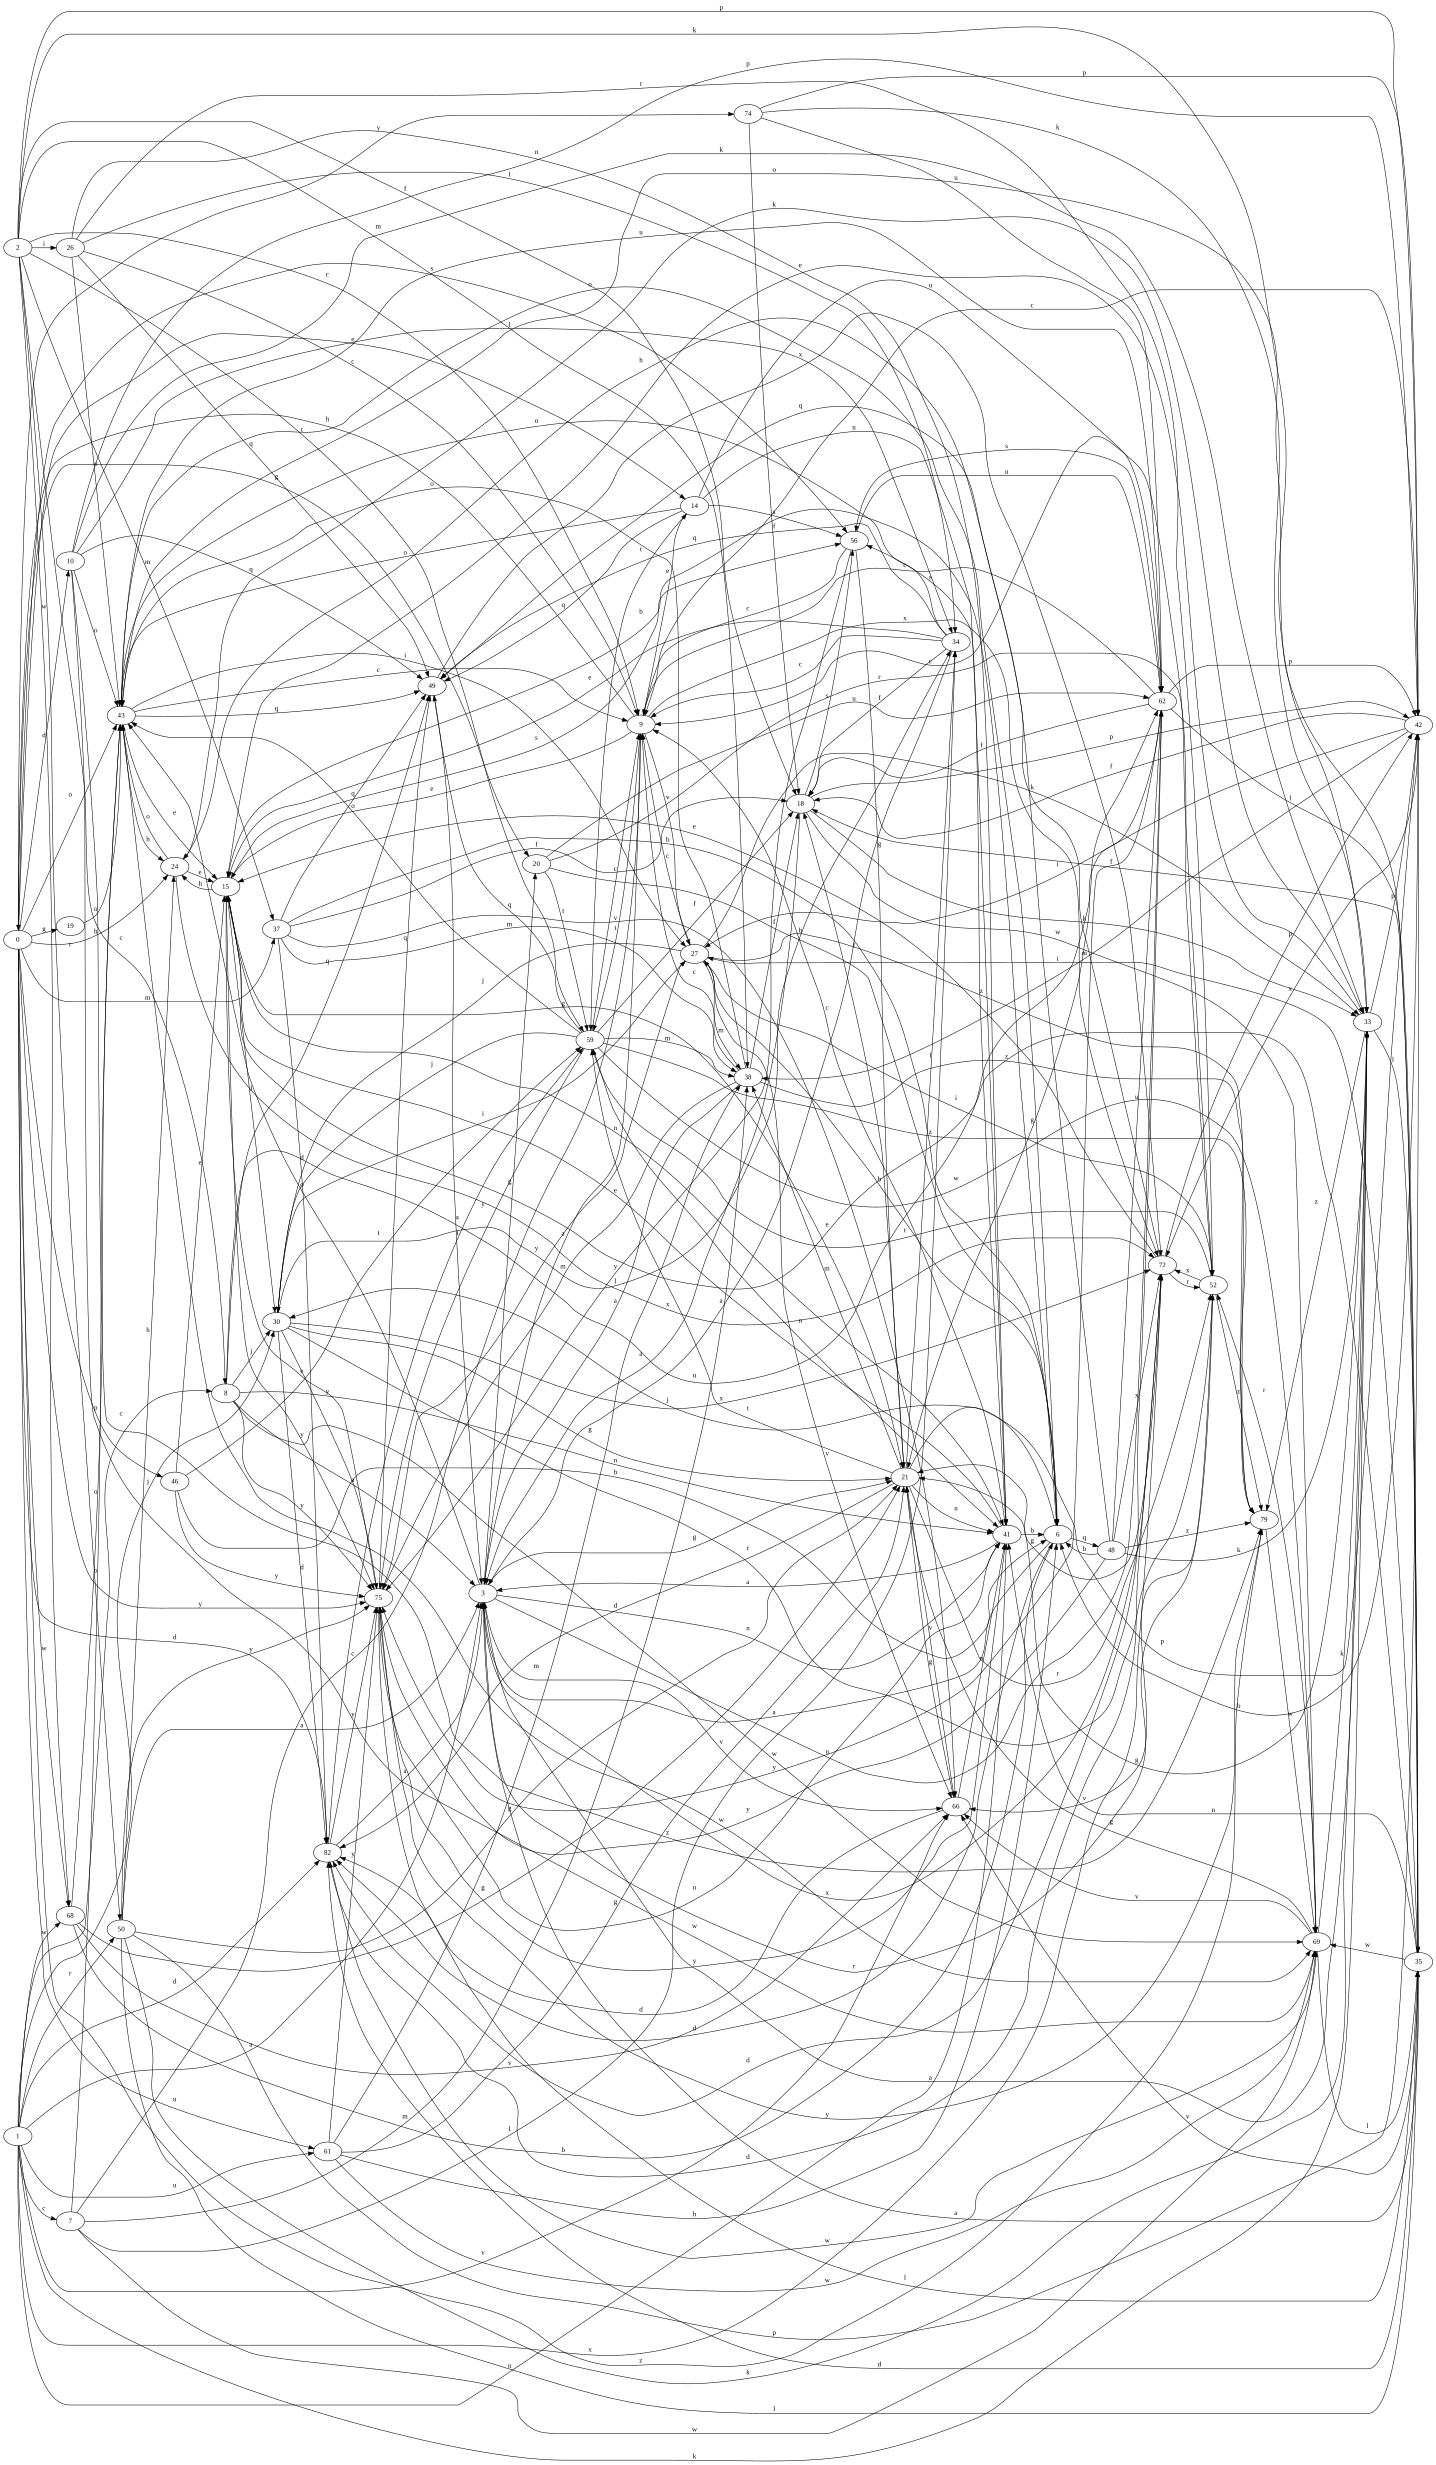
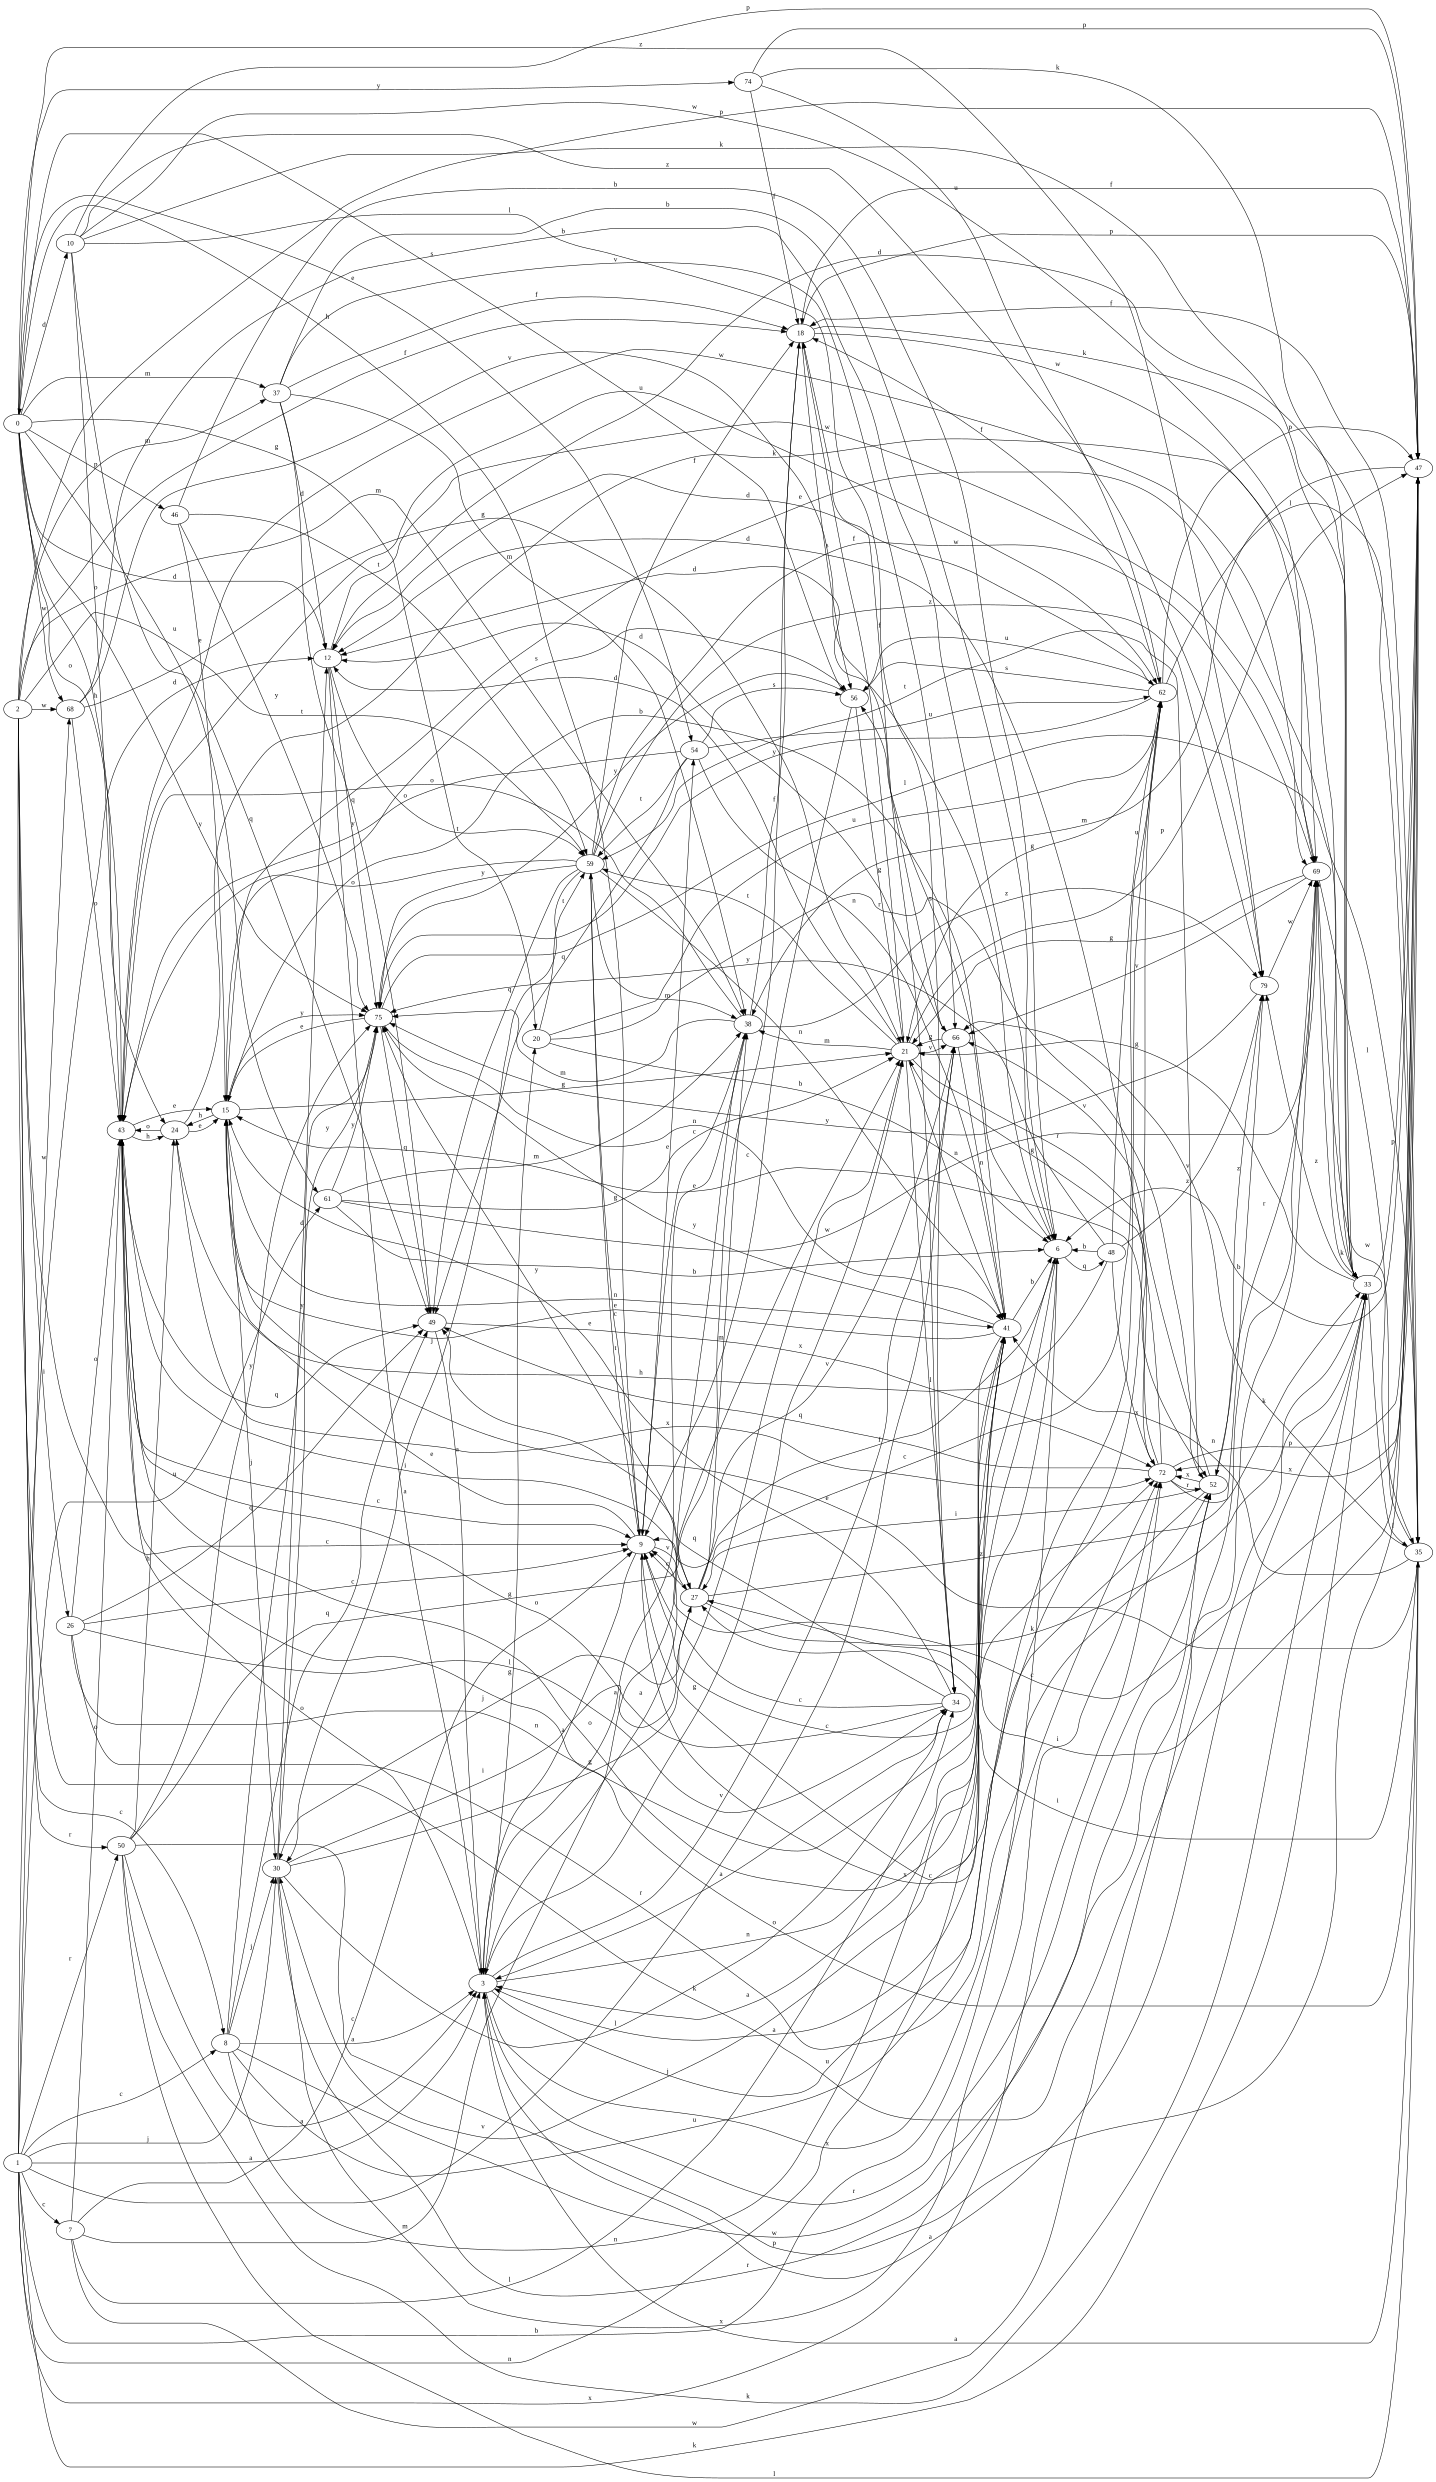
node "14": label "14" -> "54"
node "42": label "42" -> "47"
node "19": removed
edge "27" -> "6": label "b" -> "f"
edge "48" -> "33": now "72" -> "33"
node "82": label "82" -> "12"
edge "1" -> "6": added, label "b"
